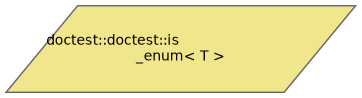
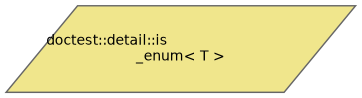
node "doctest::doctest::is _enum< T >": label "doctest::doctest::is _enum< T >" -> "doctest::detail::is _enum< T >"
